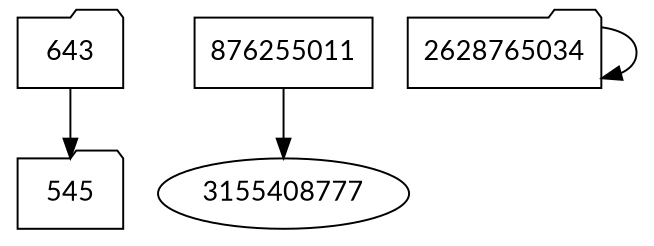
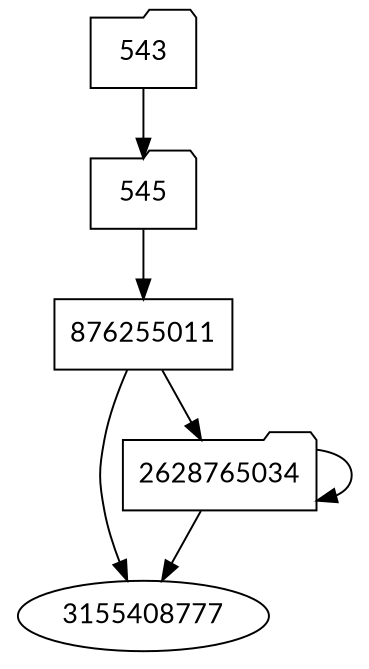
node "643": label "643" -> "543"
edge "545" -> "876255011": added
edge "876255011" -> "2628765034": added
edge "2628765034" -> "3155408777": added
